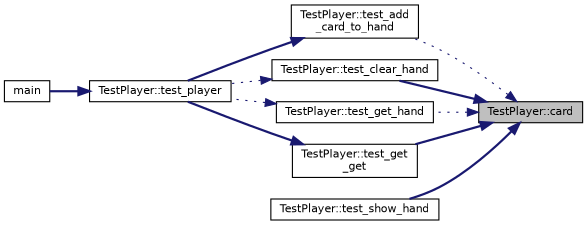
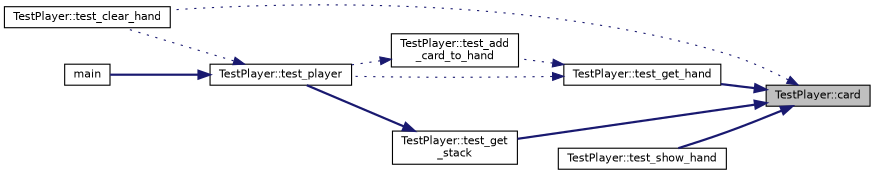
edge "TestPlayer::test_player" -> "TestPlayer::test_add _card_to_hand": style bold -> dotted
edge "TestPlayer::test_add _card_to_hand" -> "TestPlayer::card": now "TestPlayer::test_add _card_to_hand" -> "TestPlayer::test_get_hand"
edge "TestPlayer::test_player" -> "TestPlayer::test_clear_hand": reversed
edge "TestPlayer::test_clear_hand" -> "TestPlayer::card": style bold -> dotted
edge "TestPlayer::test_get_hand" -> "TestPlayer::card": style dotted -> bold
node "TestPlayer::test_get _get": label "TestPlayer::test_get _get" -> "TestPlayer::test_get _stack"
